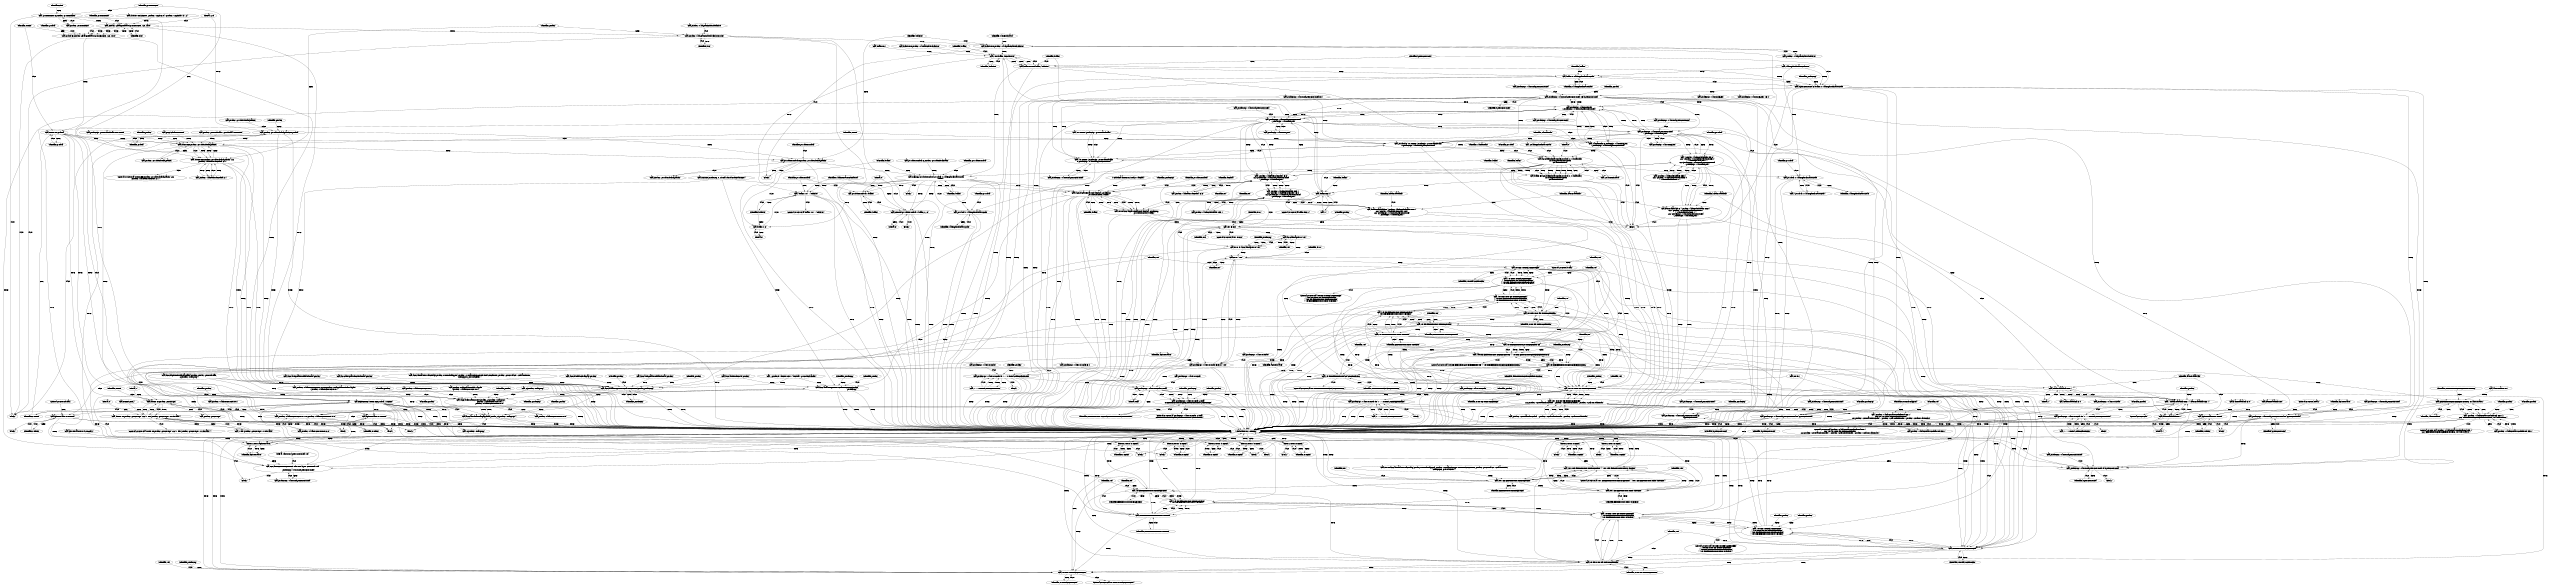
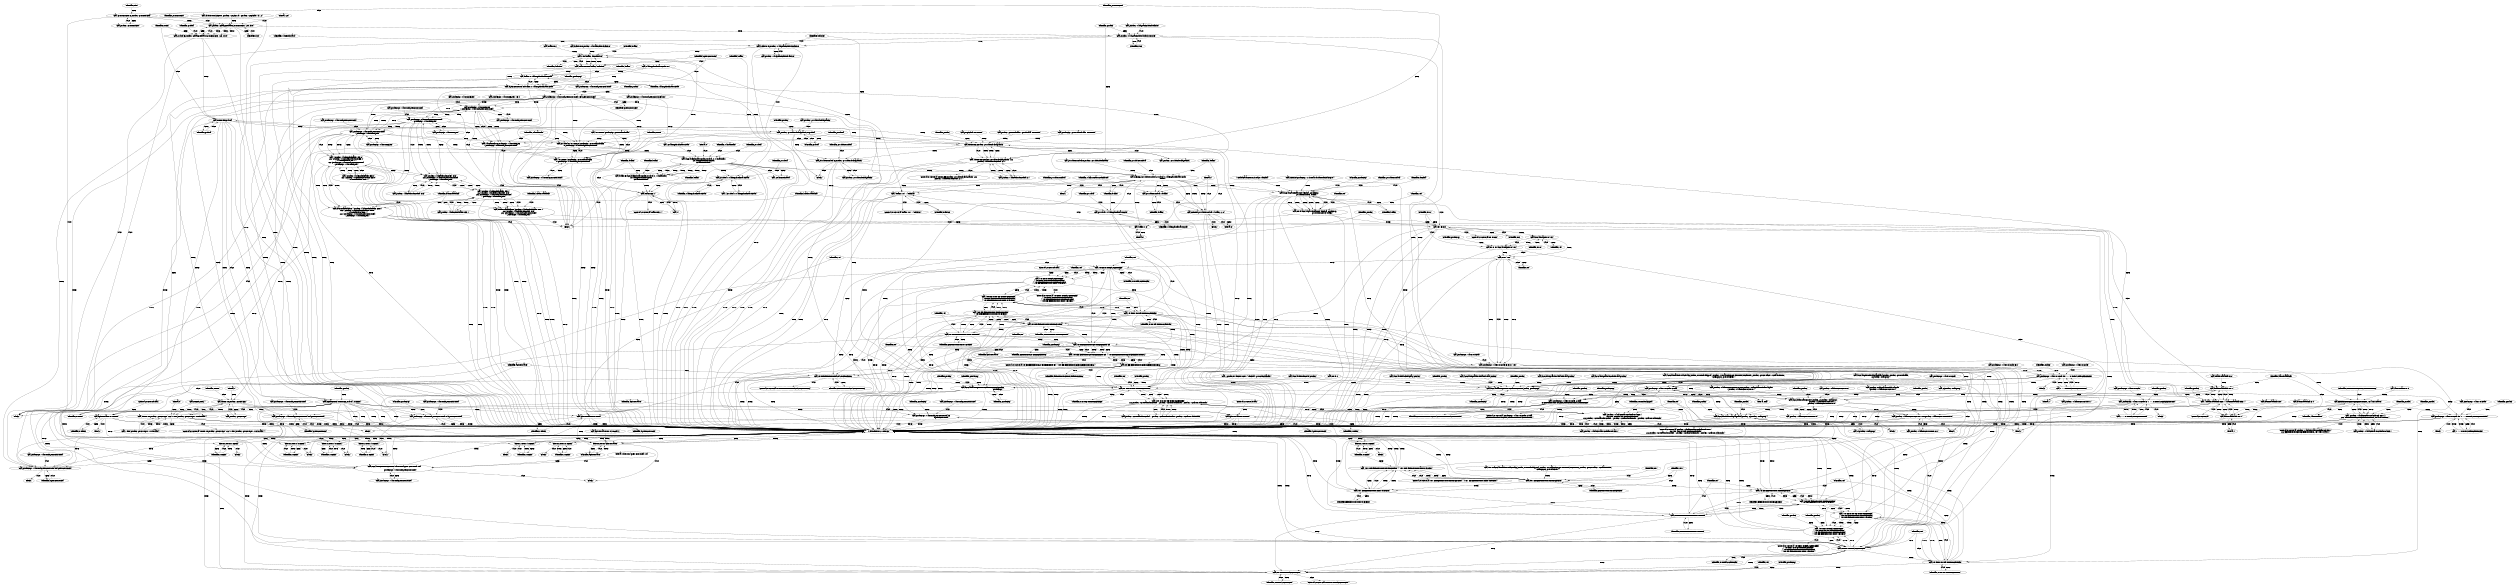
edge "(Literal,128)" -> "(Call,ps_dec->pu1_bits_buf_dynamic = pv_buf)": now "(Call,NULL == pv_buf)" -> "(Call,ps_dec->pu1_bits_buf_dynamic = pv_buf)"
node "(Identifier,ERROR_INCOMPLETE_FRAME)": added
edge "(Call,header_data_left == 1)" -> "(Call,header_data_left = 0)": reversed
